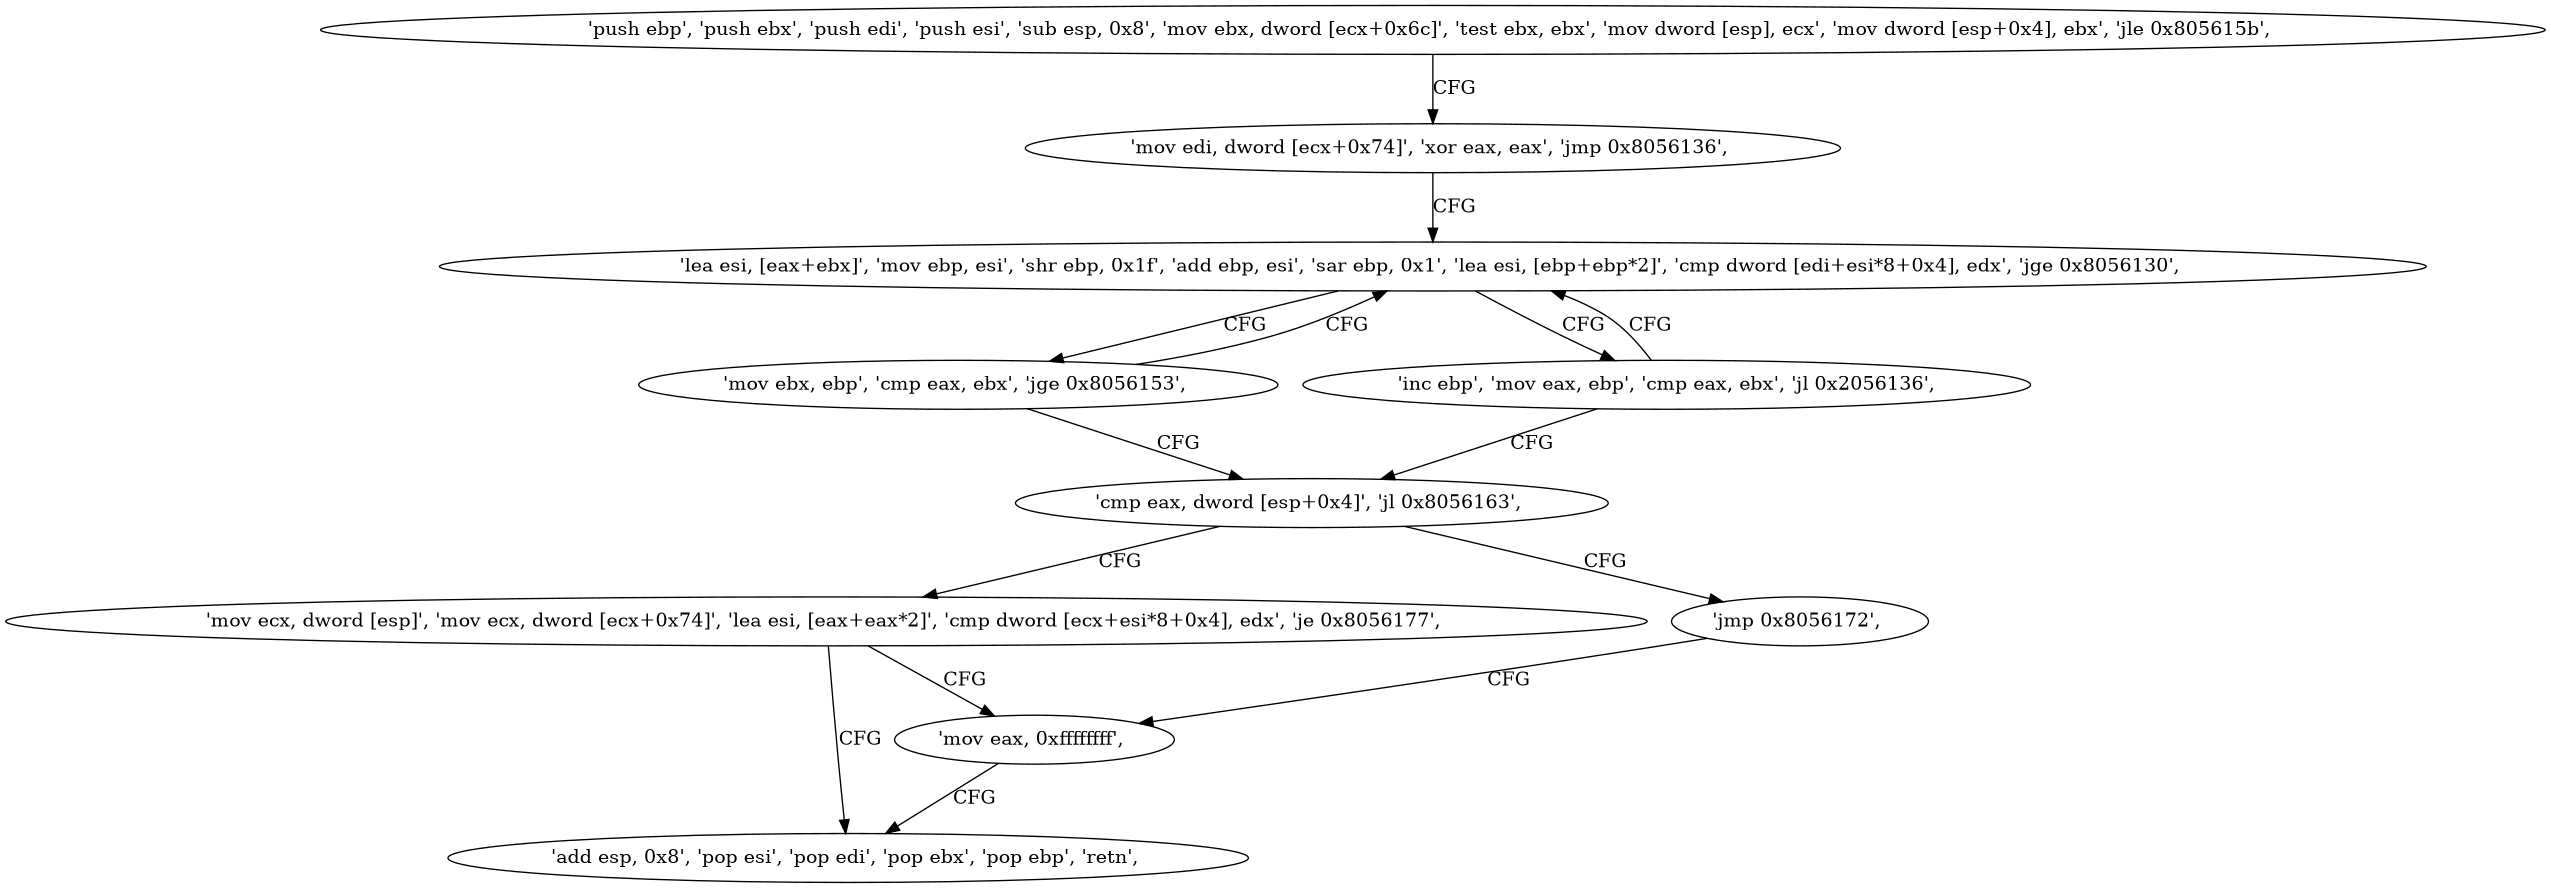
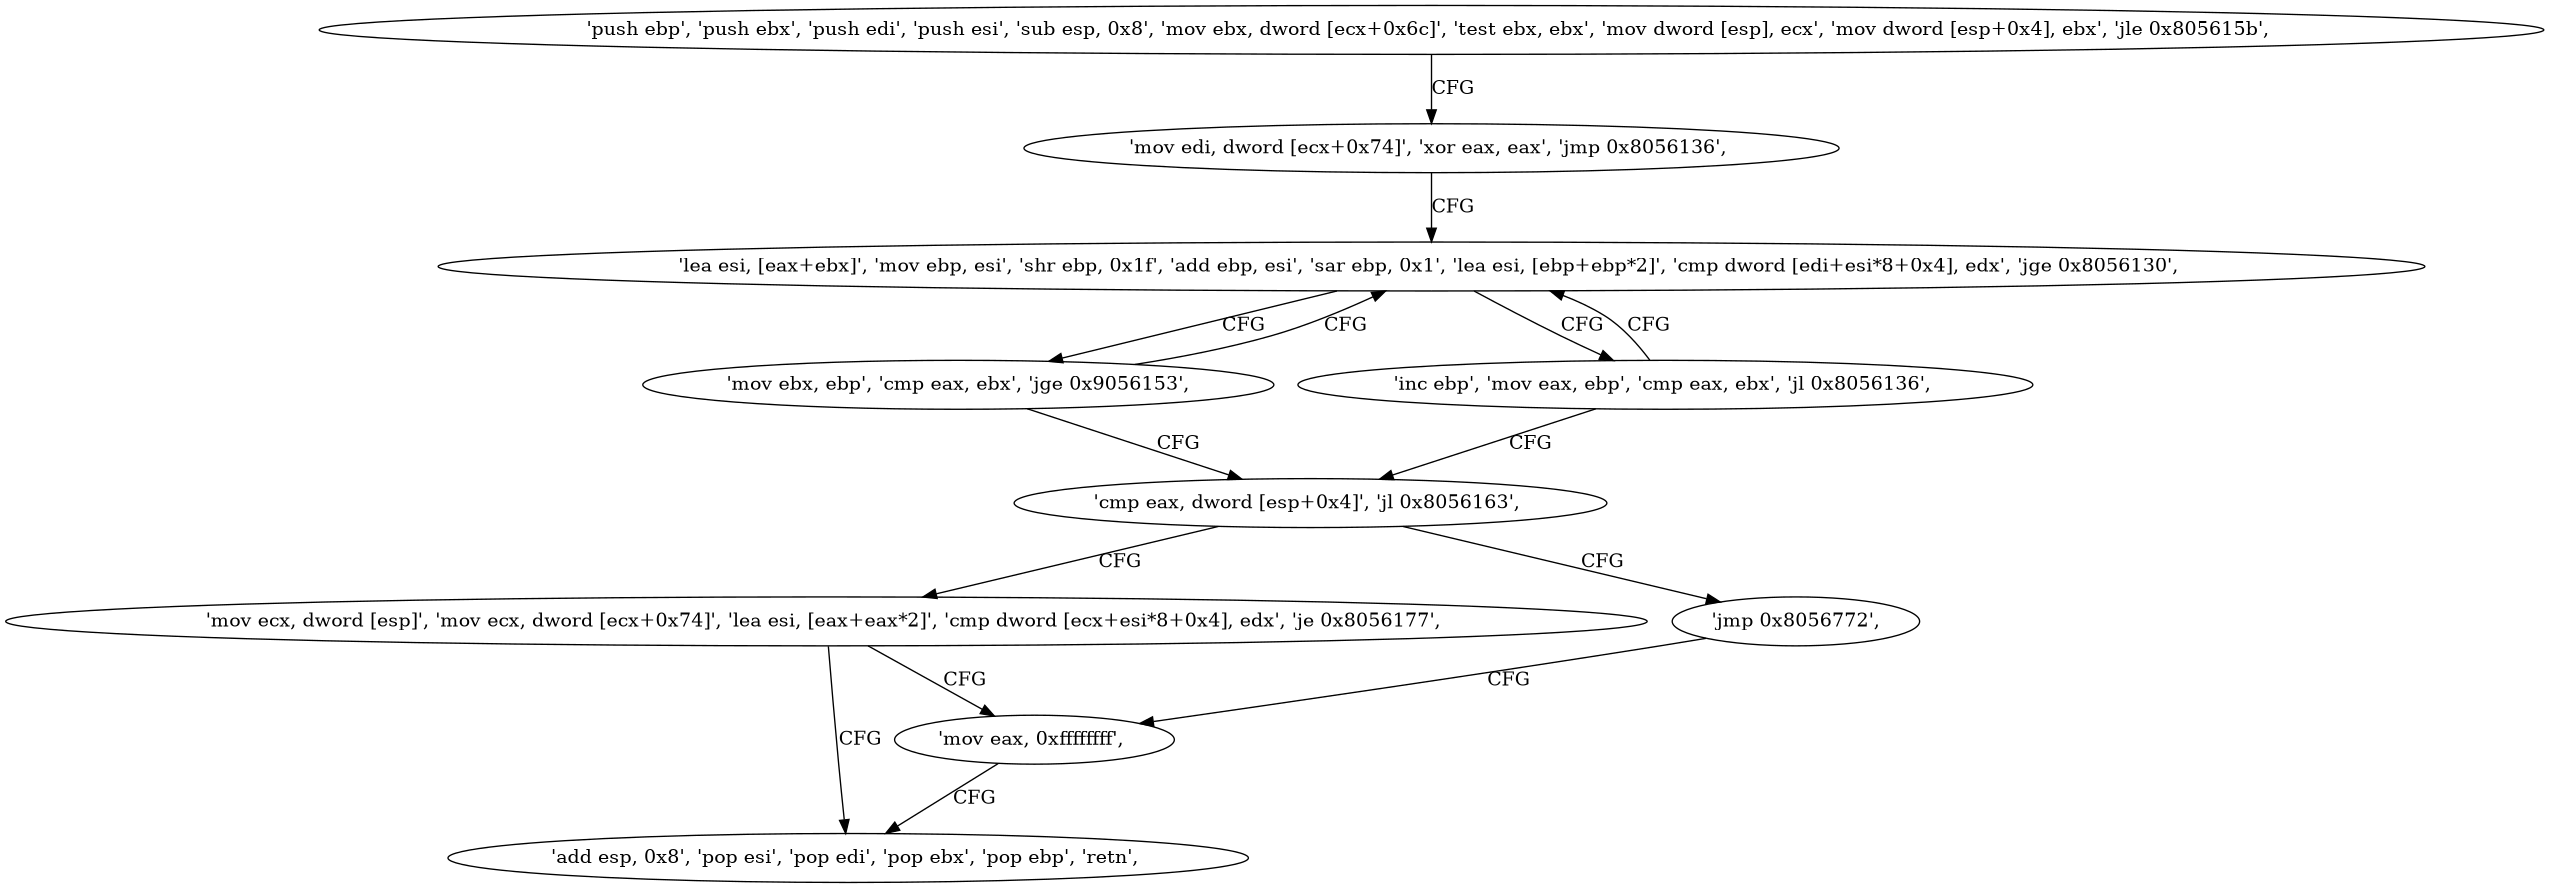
node "'mov ebx, ebp', 'cmp eax, ebx', 'jge 0x8056153',": label "'mov ebx, ebp', 'cmp eax, ebx', 'jge 0x8056153'," -> "'mov ebx, ebp', 'cmp eax, ebx', 'jge 0x9056153',"
node "'inc ebp', 'mov eax, ebp', 'cmp eax, ebx', 'jl 0x2056136',": label "'inc ebp', 'mov eax, ebp', 'cmp eax, ebx', 'jl 0x2056136'," -> "'inc ebp', 'mov eax, ebp', 'cmp eax, ebx', 'jl 0x8056136',"
node "'jmp 0x8056172',": label "'jmp 0x8056172'," -> "'jmp 0x8056772',"
